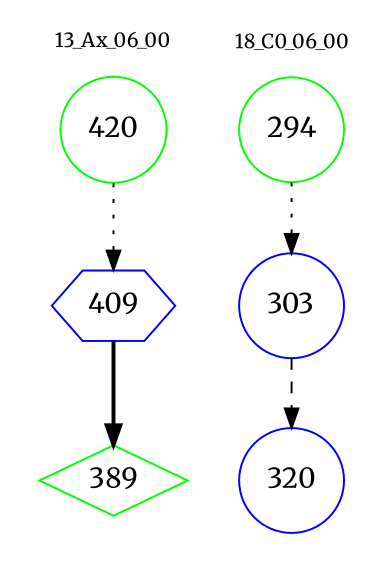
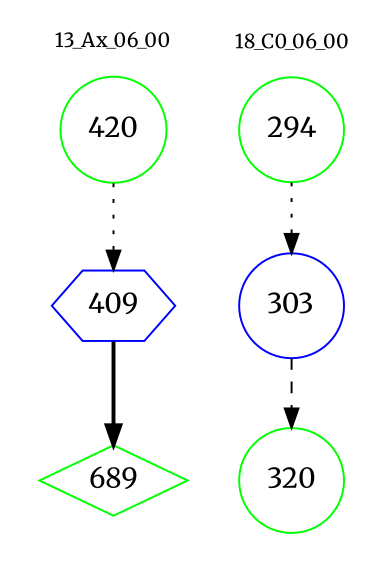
node "389": label "389" -> "689"
node "320": color blue -> green
